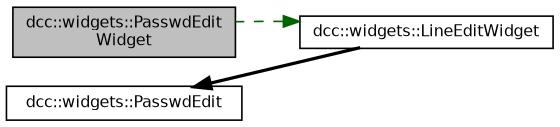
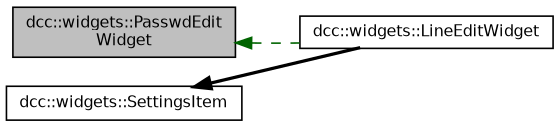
edge "dcc::widgets::PasswdEdit Widget" -> "dcc::widgets::LineEditWidget": reversed
node "dcc::widgets::PasswdEdit": label "dcc::widgets::PasswdEdit" -> "dcc::widgets::SettingsItem"
